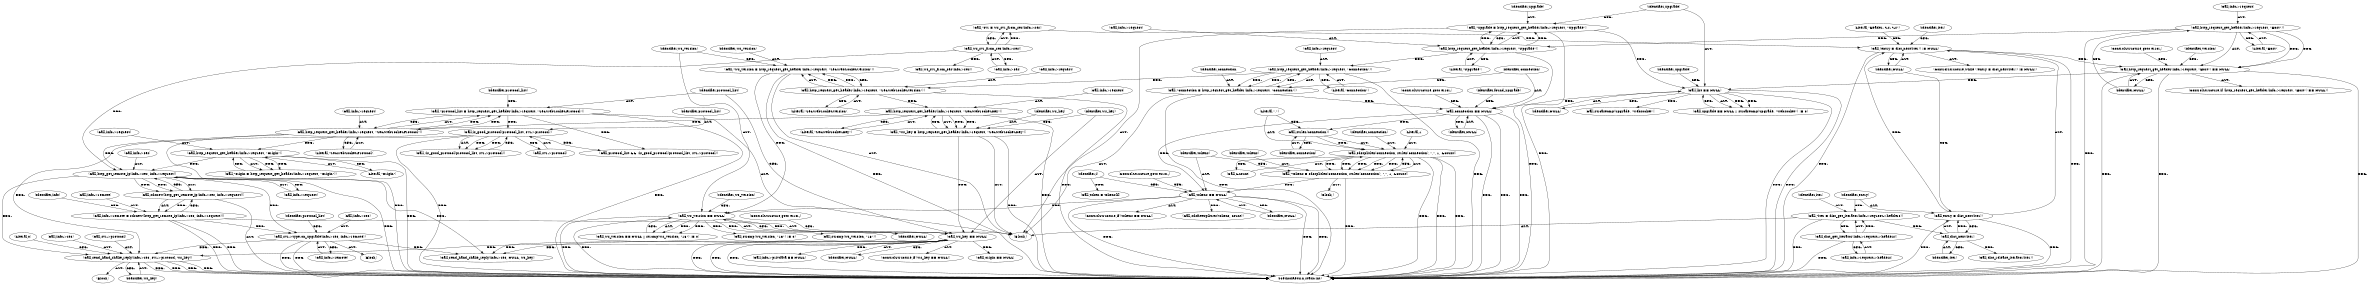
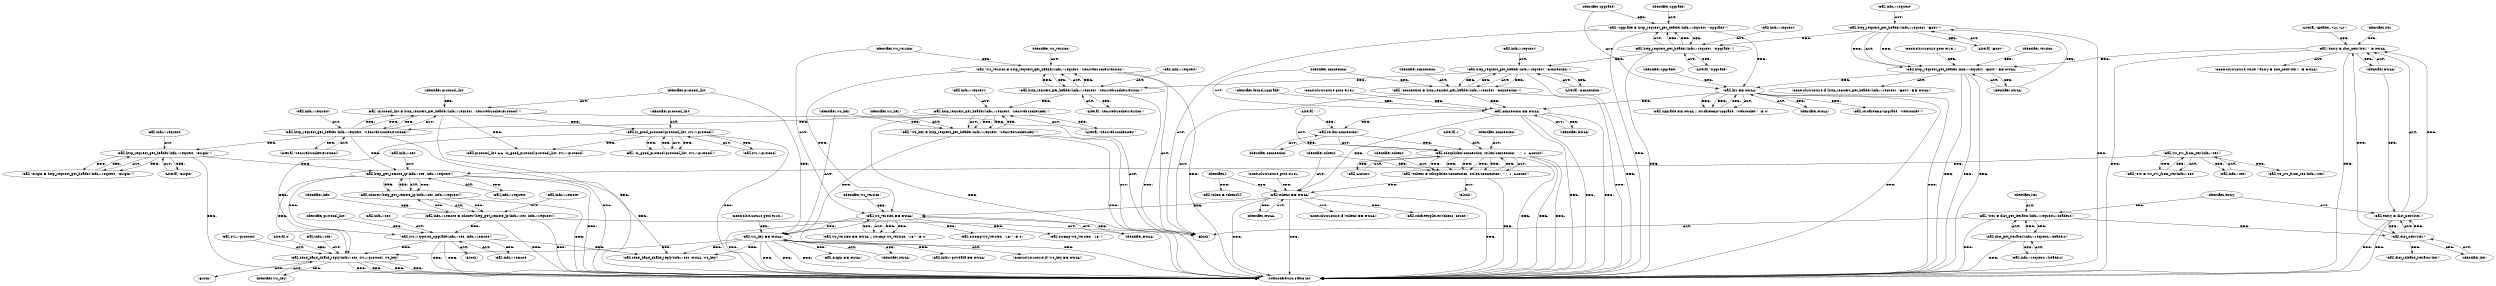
edge "(Call,*svr = ws_svr_from_ses(info->ses))" -> "(Call,(entry = dict_next(iter)) != NULL)": now "(Call,dict_next(iter))" -> "(Call,(entry = dict_next(iter)) != NULL)"
edge "(Call,sdsnew(http_get_remote_ip(info->ses, info->request)))" -> "(MethodReturn,static int)": label "AST: " -> "DDG: "
